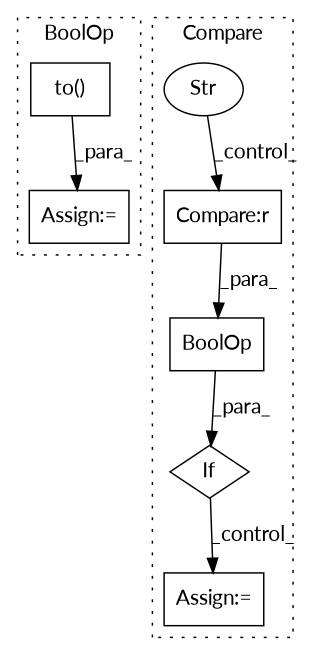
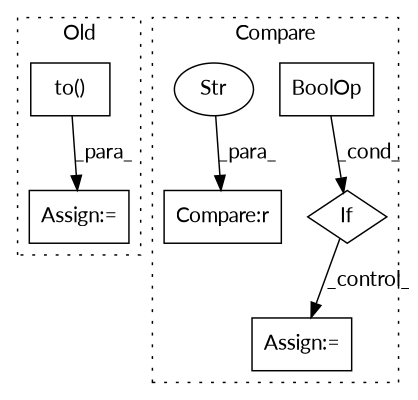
cluster "BoolOp": label "BoolOp" -> "Old"
edge "Str" -> "Compare:r": label "_control_" -> "_para_"
edge "Compare:r" -> "BoolOp": removed, label "_para_"
edge "BoolOp" -> "If": label "_para_" -> "_cond_"
